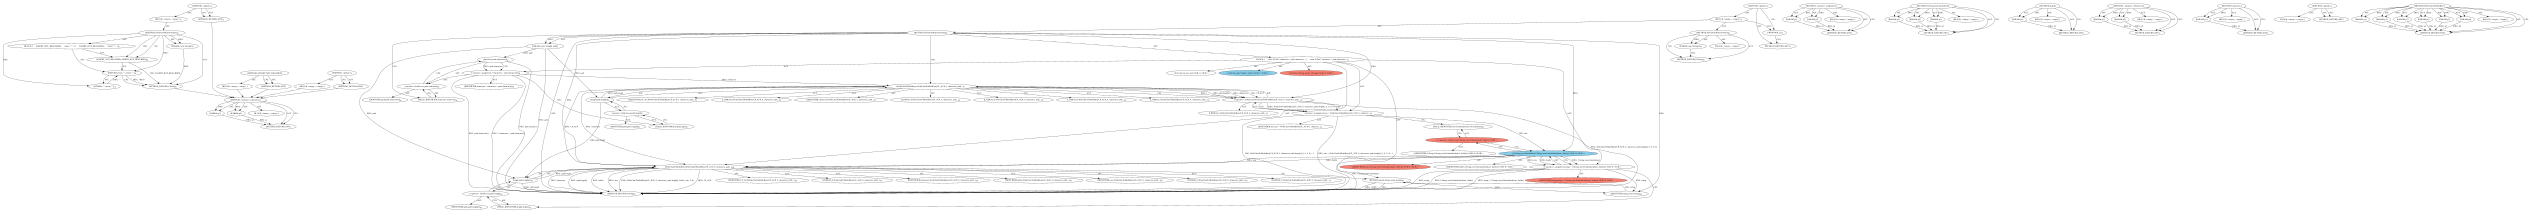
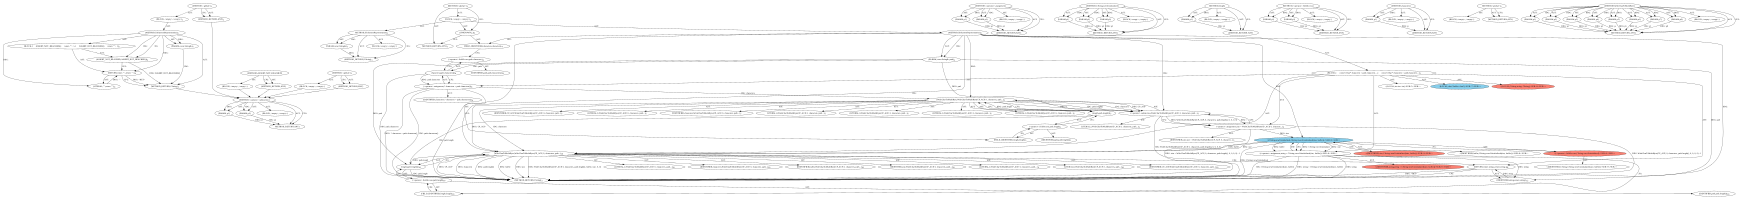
node "(PARAM,p4)": added
node "(PARAM,p5)": added
edge "(<operator>.assignment,* characters = path.characters())" -> "(<operator>.fieldAccess,path.characters)": now "(<operator>.assignment,* characters = path.characters())" -> "(characters,path.characters())"
edge "(<operator>.fieldAccess,path.characters)" -> "(FIELD_IDENTIFIER,characters,characters)": now "(UNKNOWN,),))" -> "(FIELD_IDENTIFIER,characters,characters)"
node "(FIELD_IDENTIFIER,newUninitialized,newUninitialized)": removed
